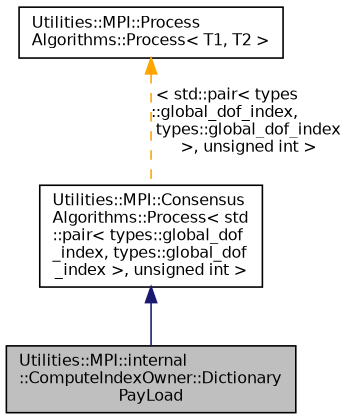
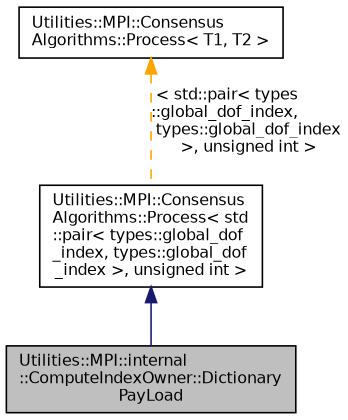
node "Utilities::MPI::Process Algorithms::Process< T1, T2 >": label "Utilities::MPI::Process Algorithms::Process< T1, T2 >" -> "Utilities::MPI::Consensus Algorithms::Process< T1, T2 >"
